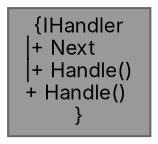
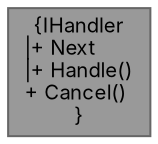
node "{IHandler |+ Next |+ Handle() + Handle() }": label "{IHandler |+ Next |+ Handle() + Handle() }" -> "{IHandler |+ Next |+ Handle() + Cancel() }"
